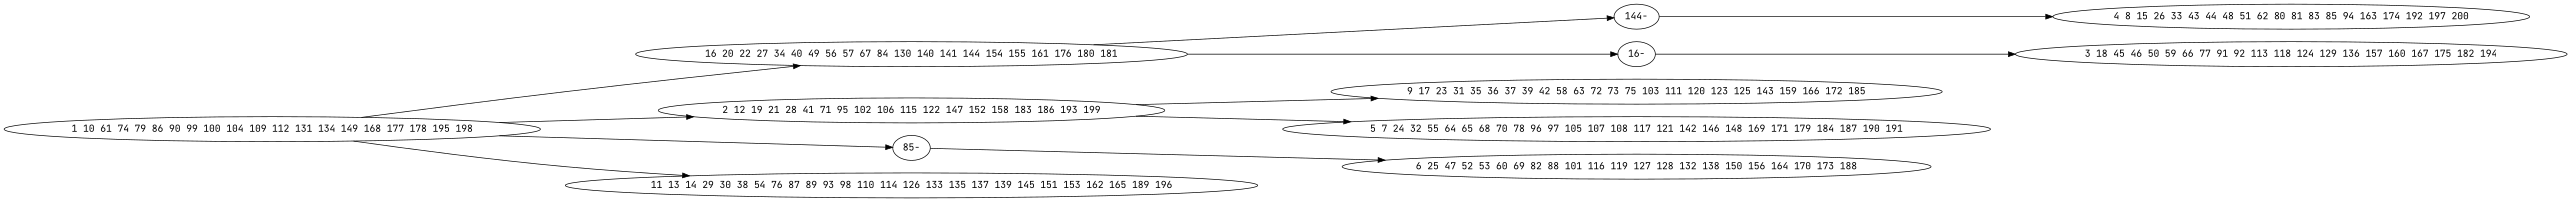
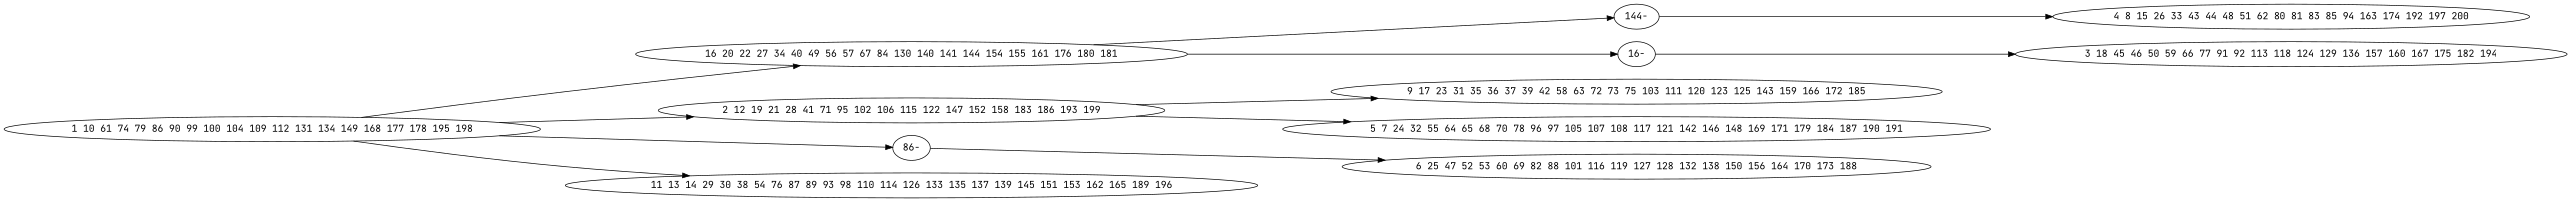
node "85-": label "85-" -> "86-"
